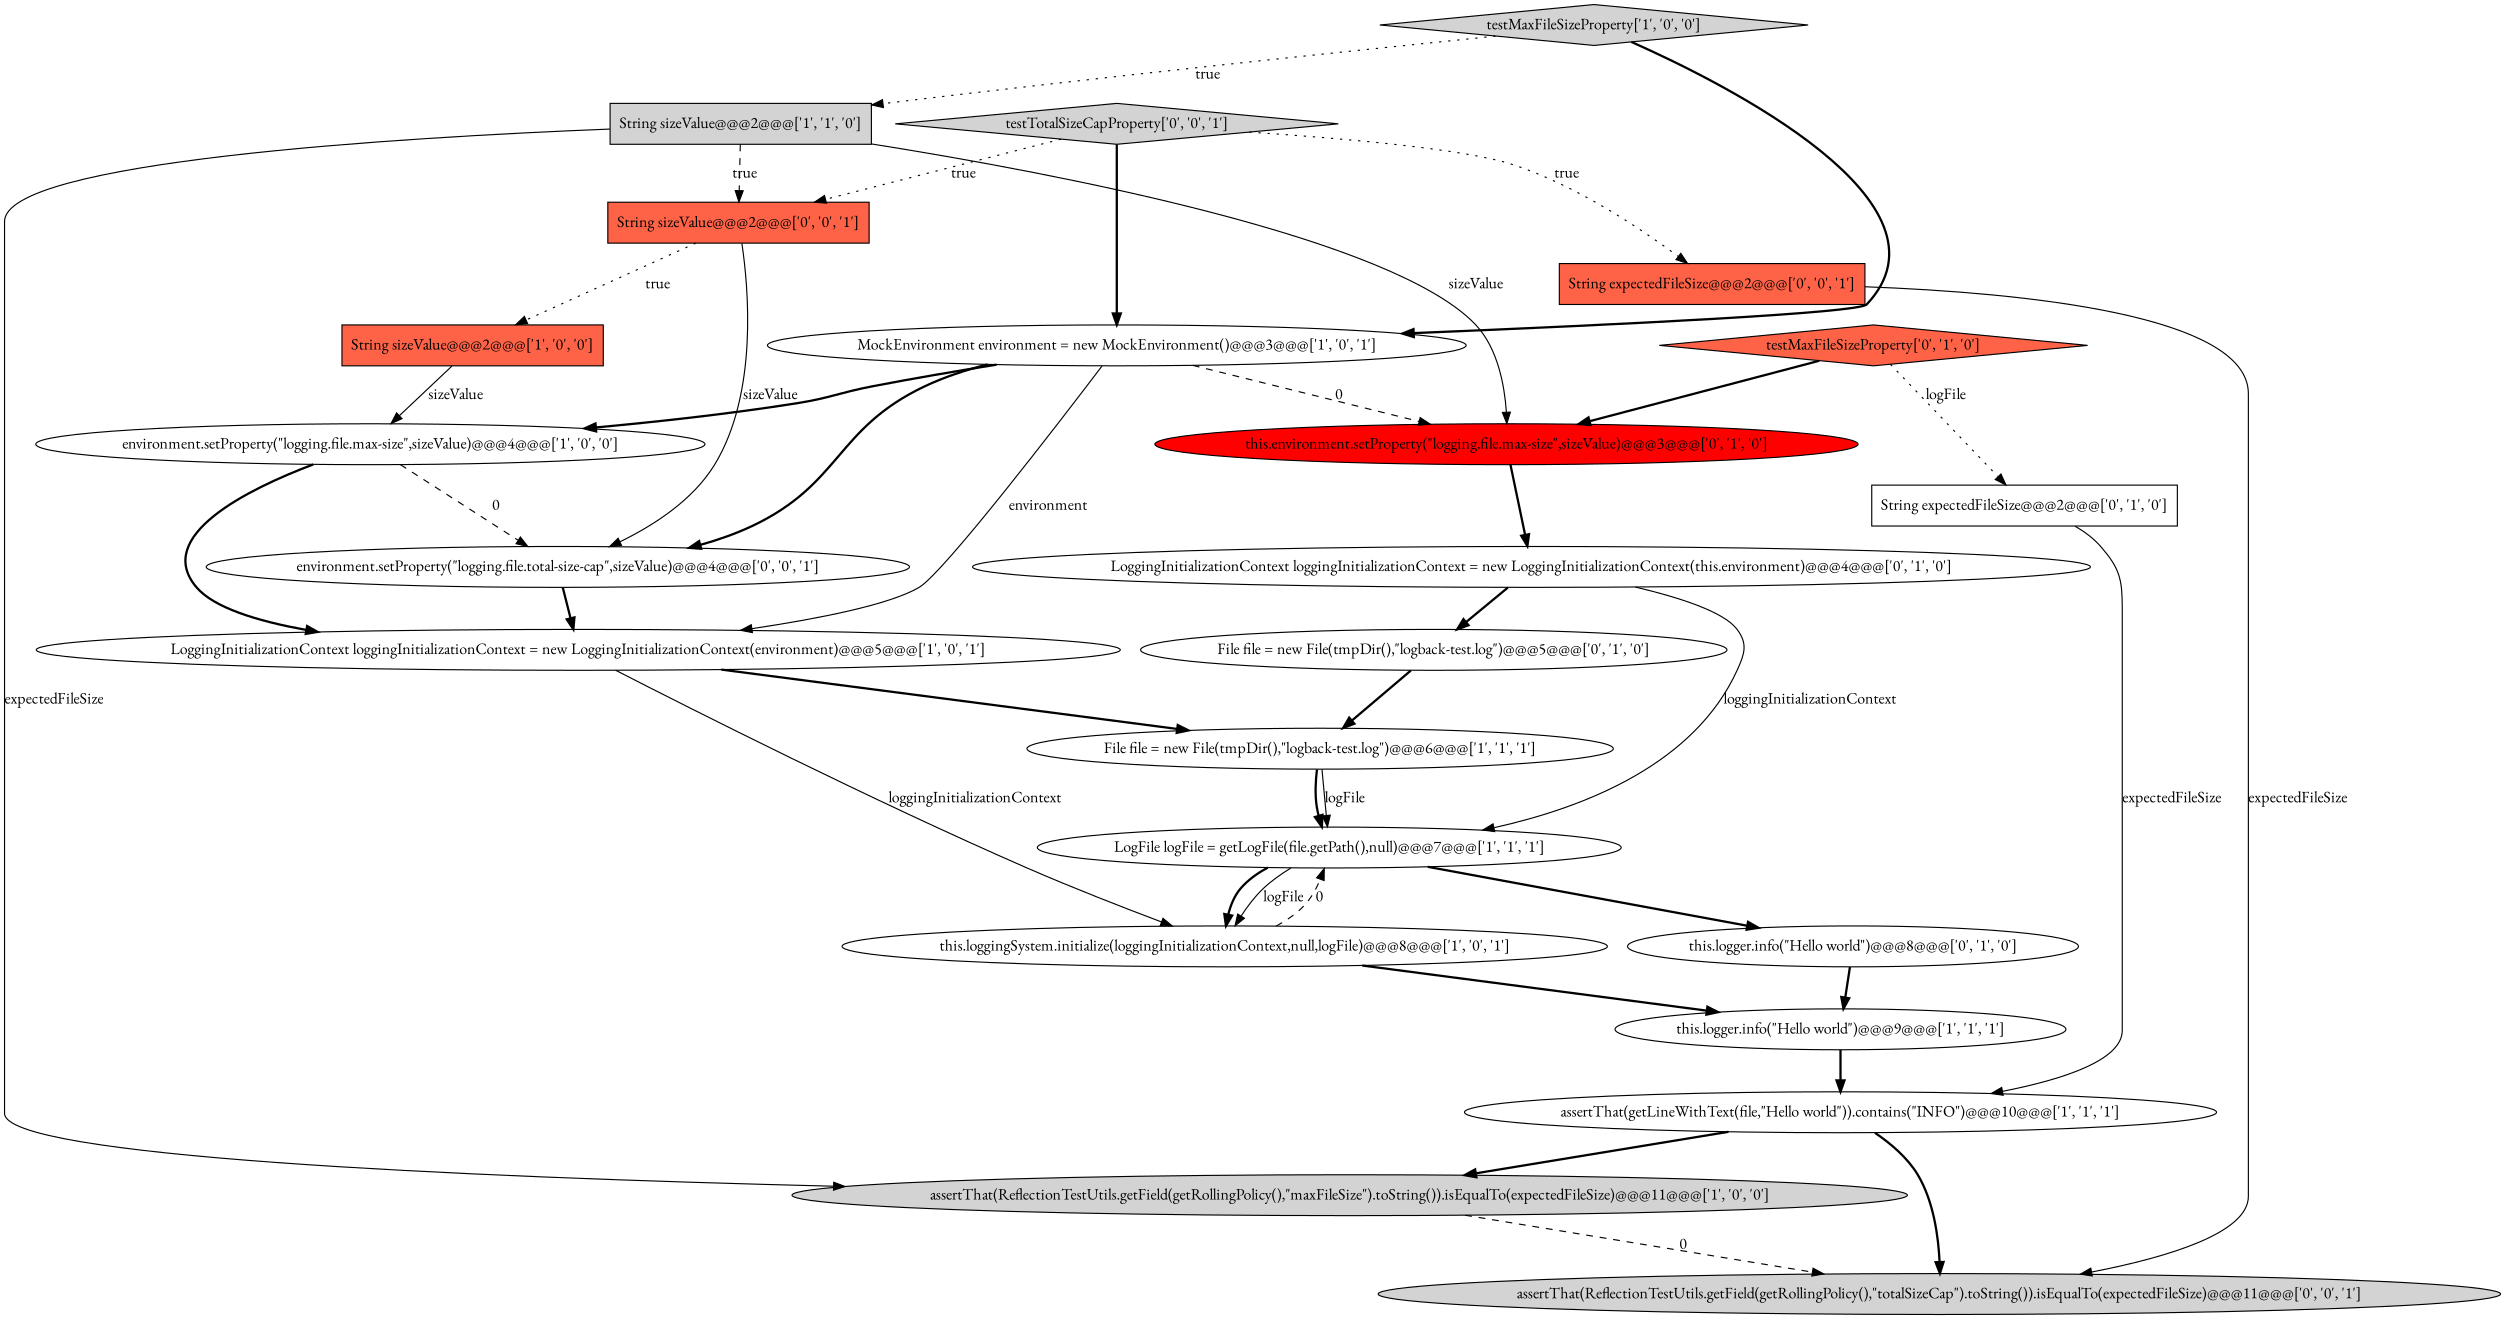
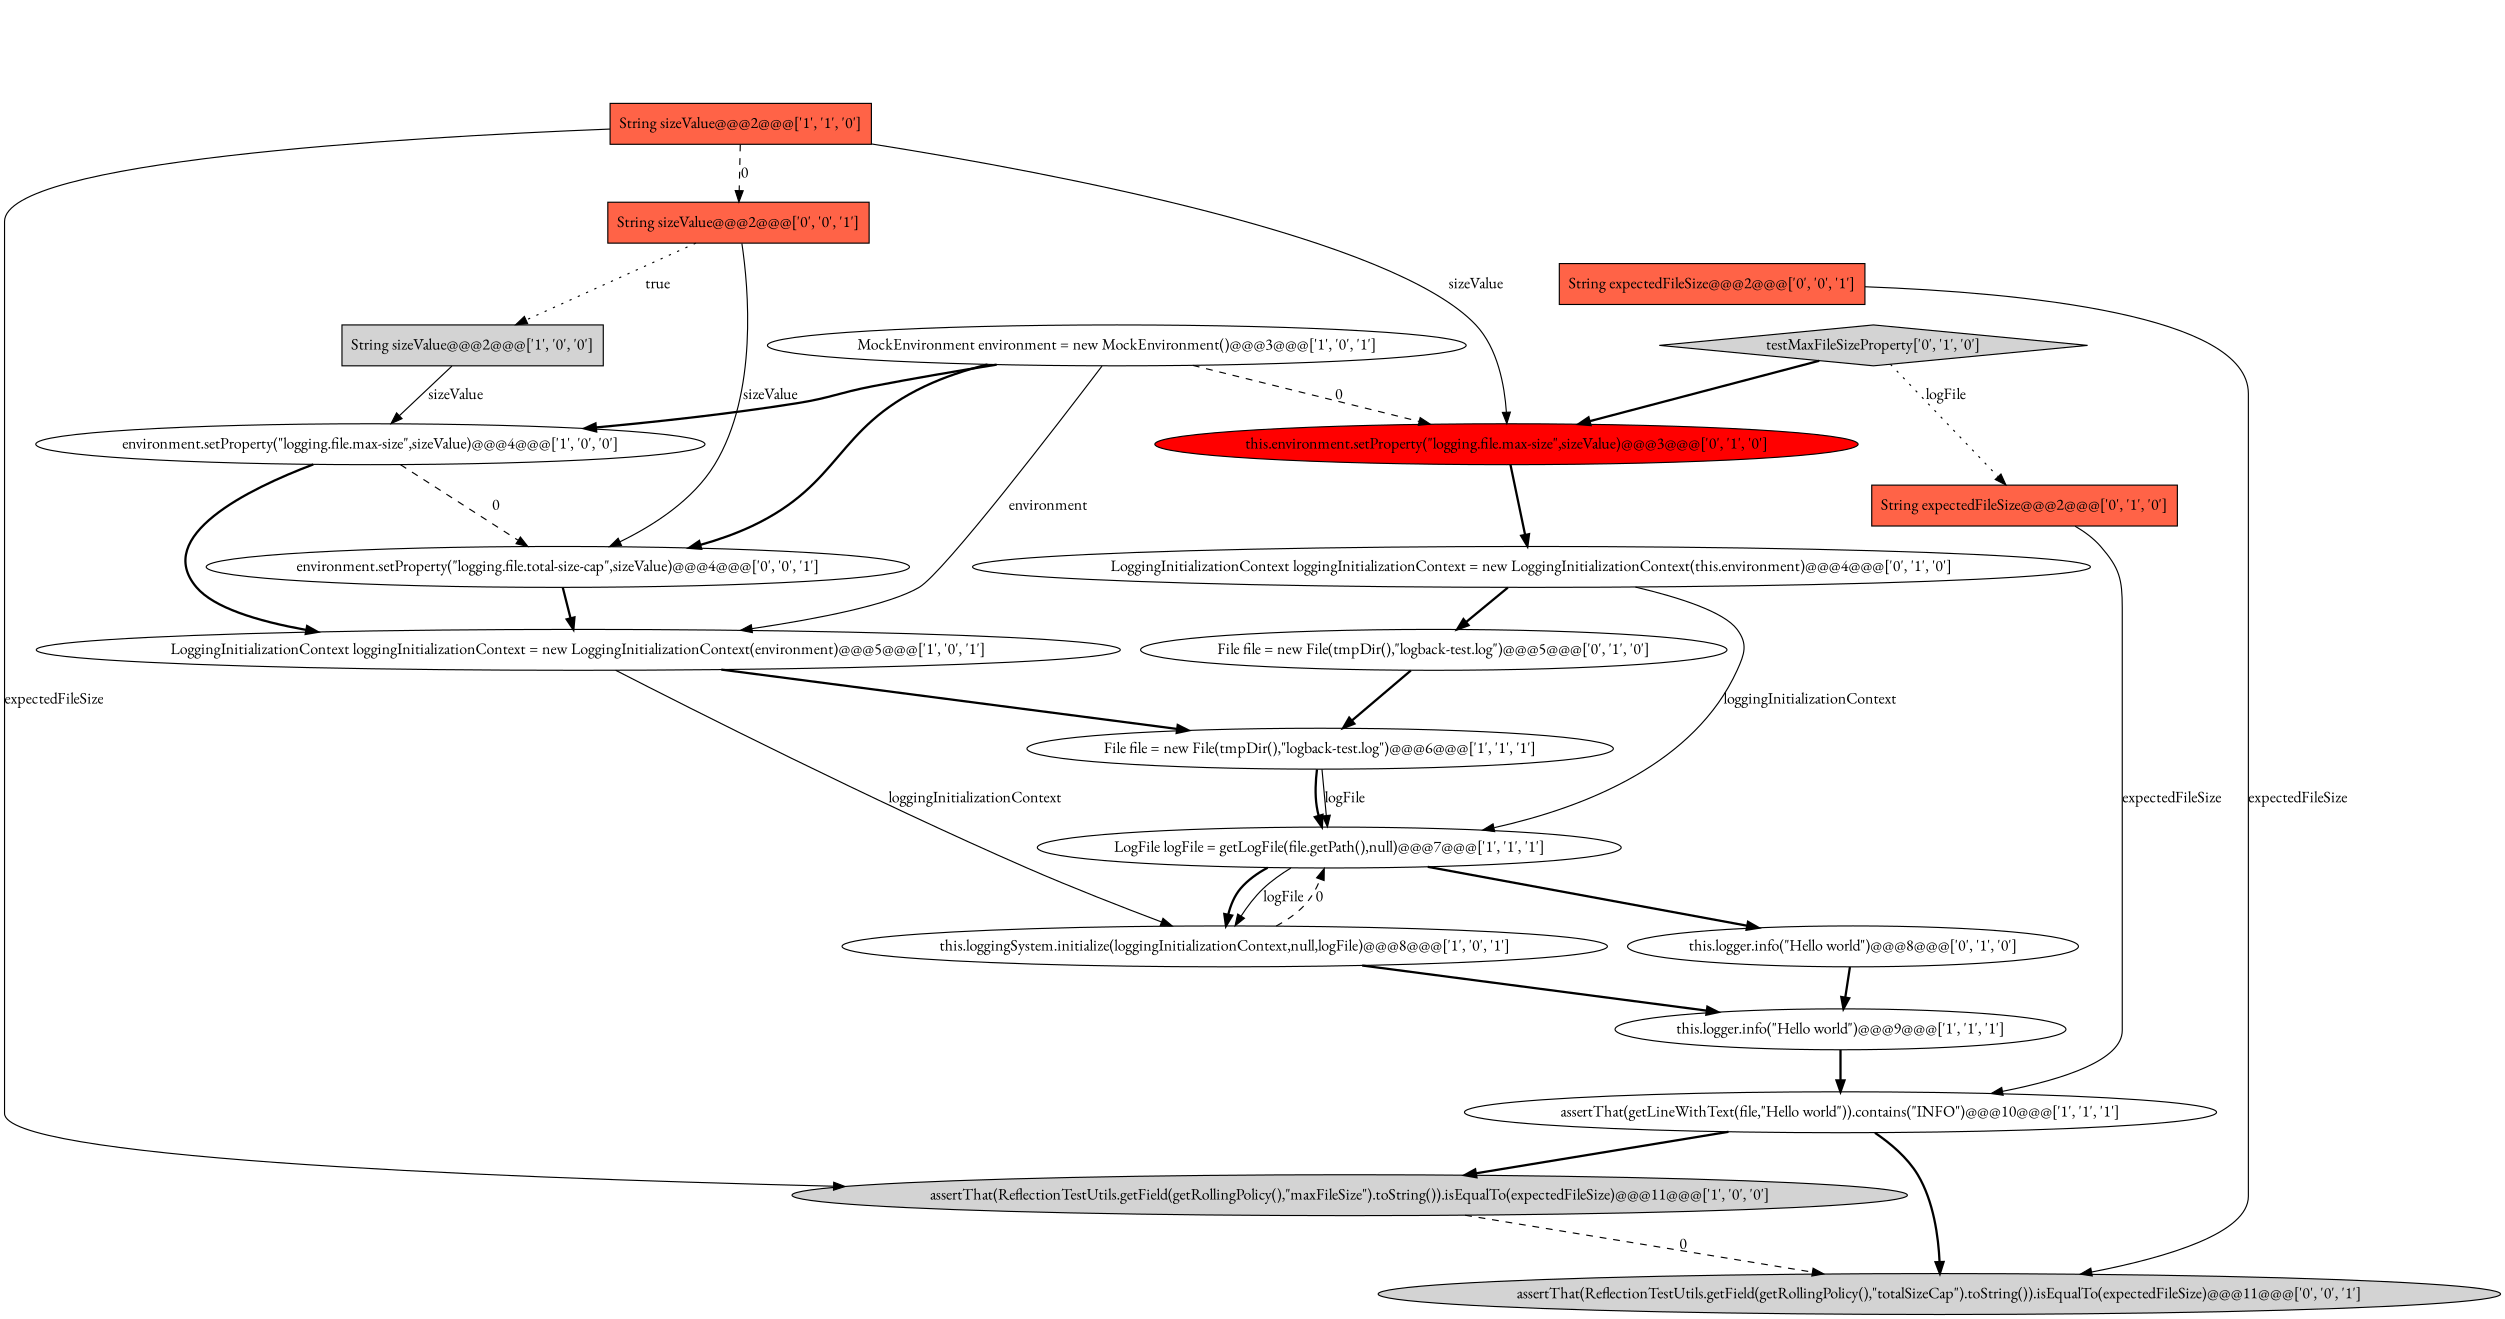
node "testMaxFileSizeProperty['1', '0', '0']": removed
node "String sizeValue@@@2@@@['1', '1', '0']": fillcolor lightgray -> tomato
node "testTotalSizeCapProperty['0', '0', '1']": removed
edge "String sizeValue@@@2@@@['1', '1', '0']" -> "String sizeValue@@@2@@@['0', '0', '1']": label "true" -> "0"
node "String sizeValue@@@2@@@['1', '0', '0']": fillcolor tomato -> lightgray
node "testMaxFileSizeProperty['0', '1', '0']": fillcolor tomato -> lightgray
node "String expectedFileSize@@@2@@@['0', '1', '0']": fillcolor white -> tomato
